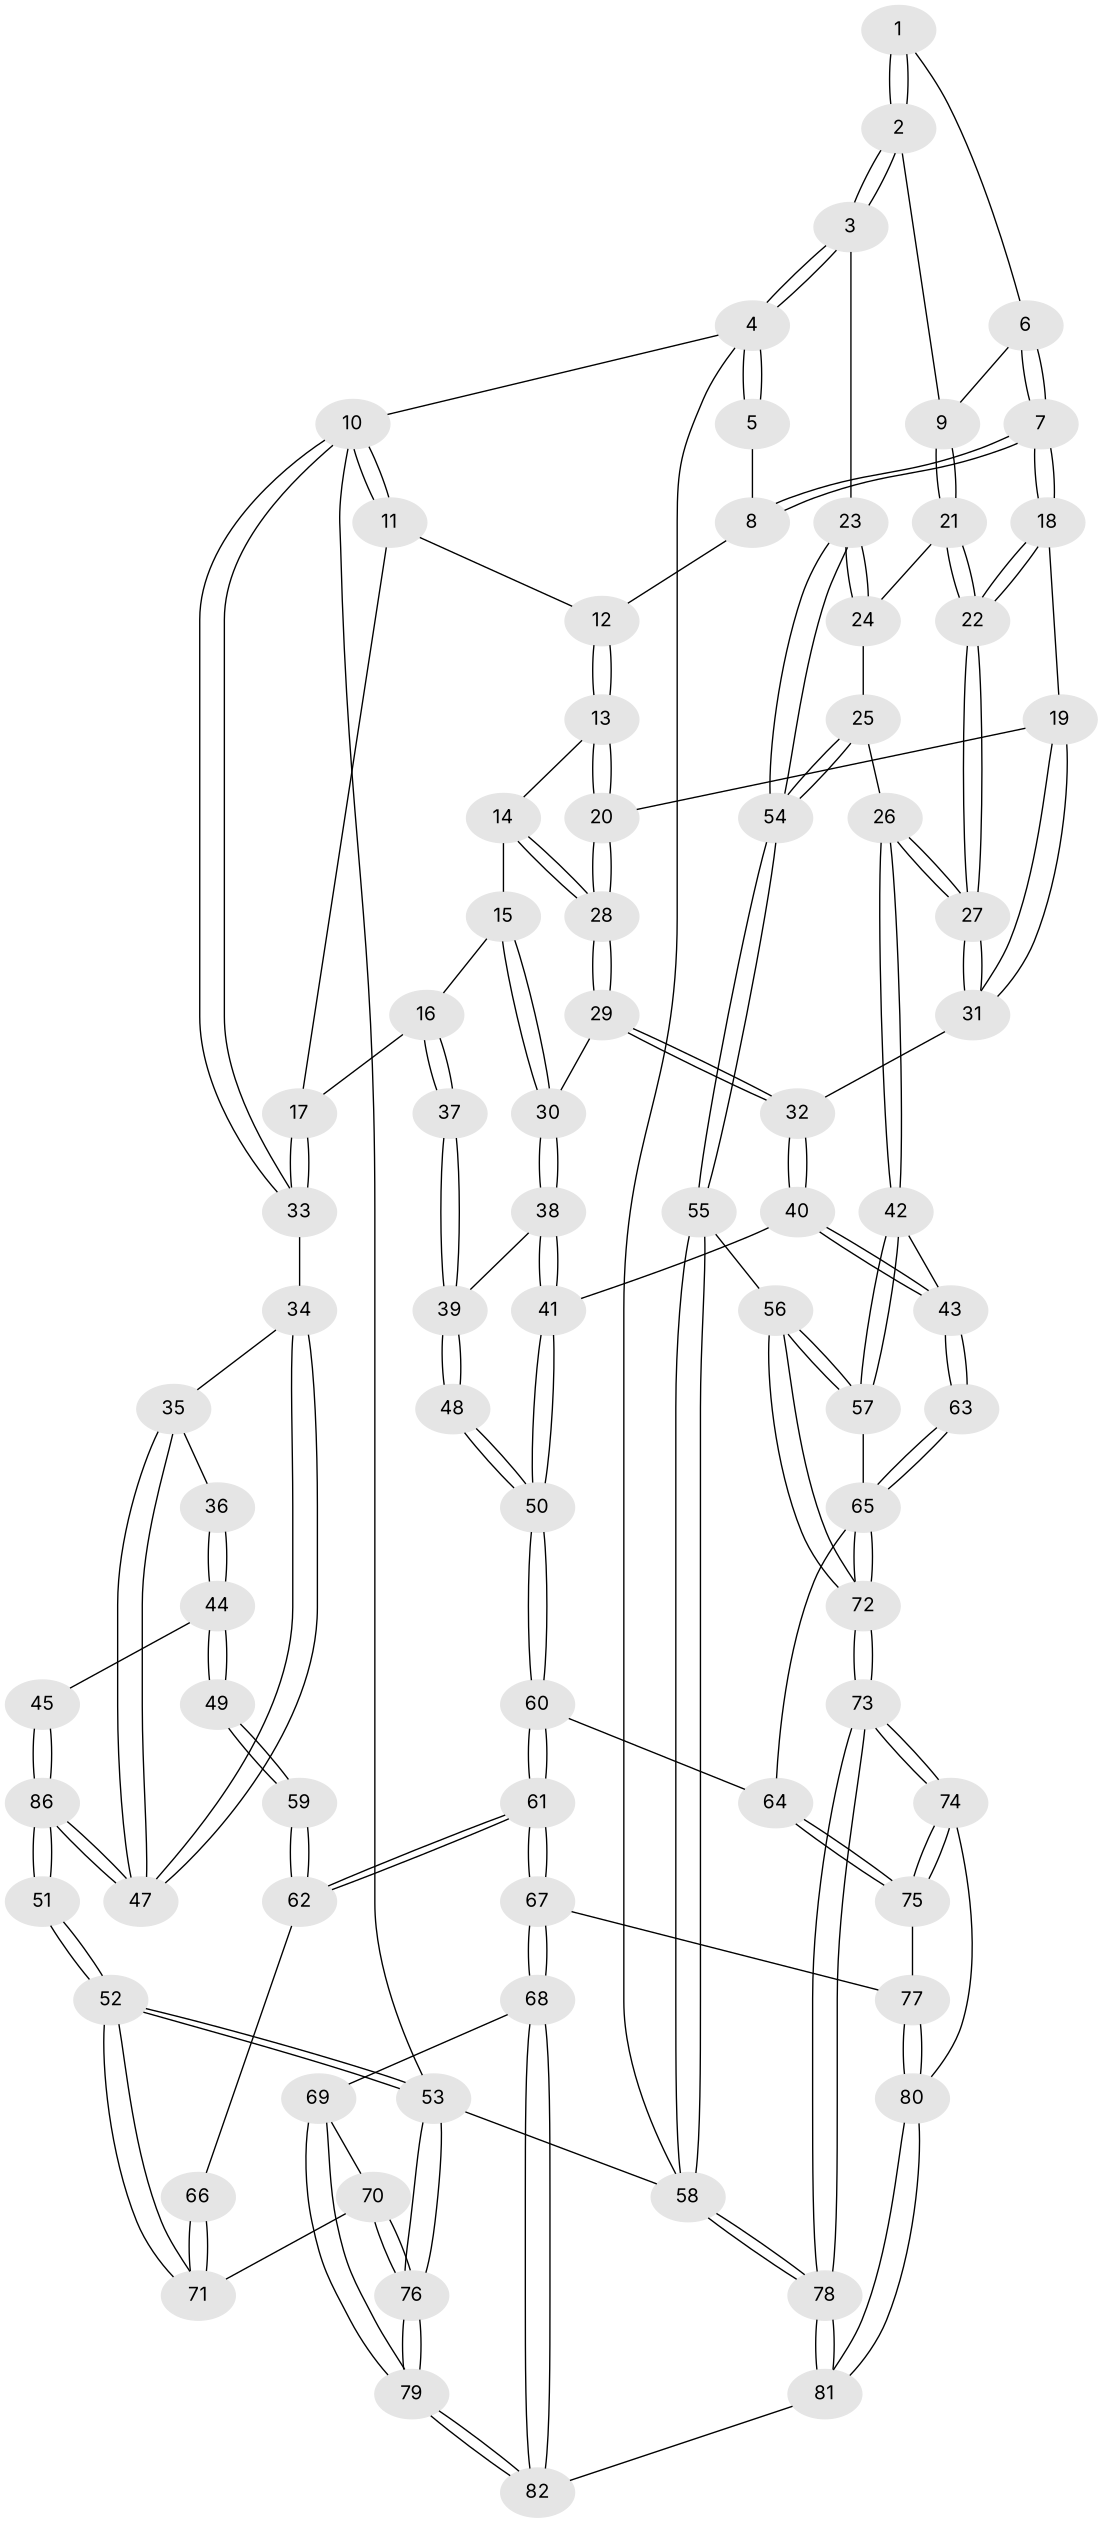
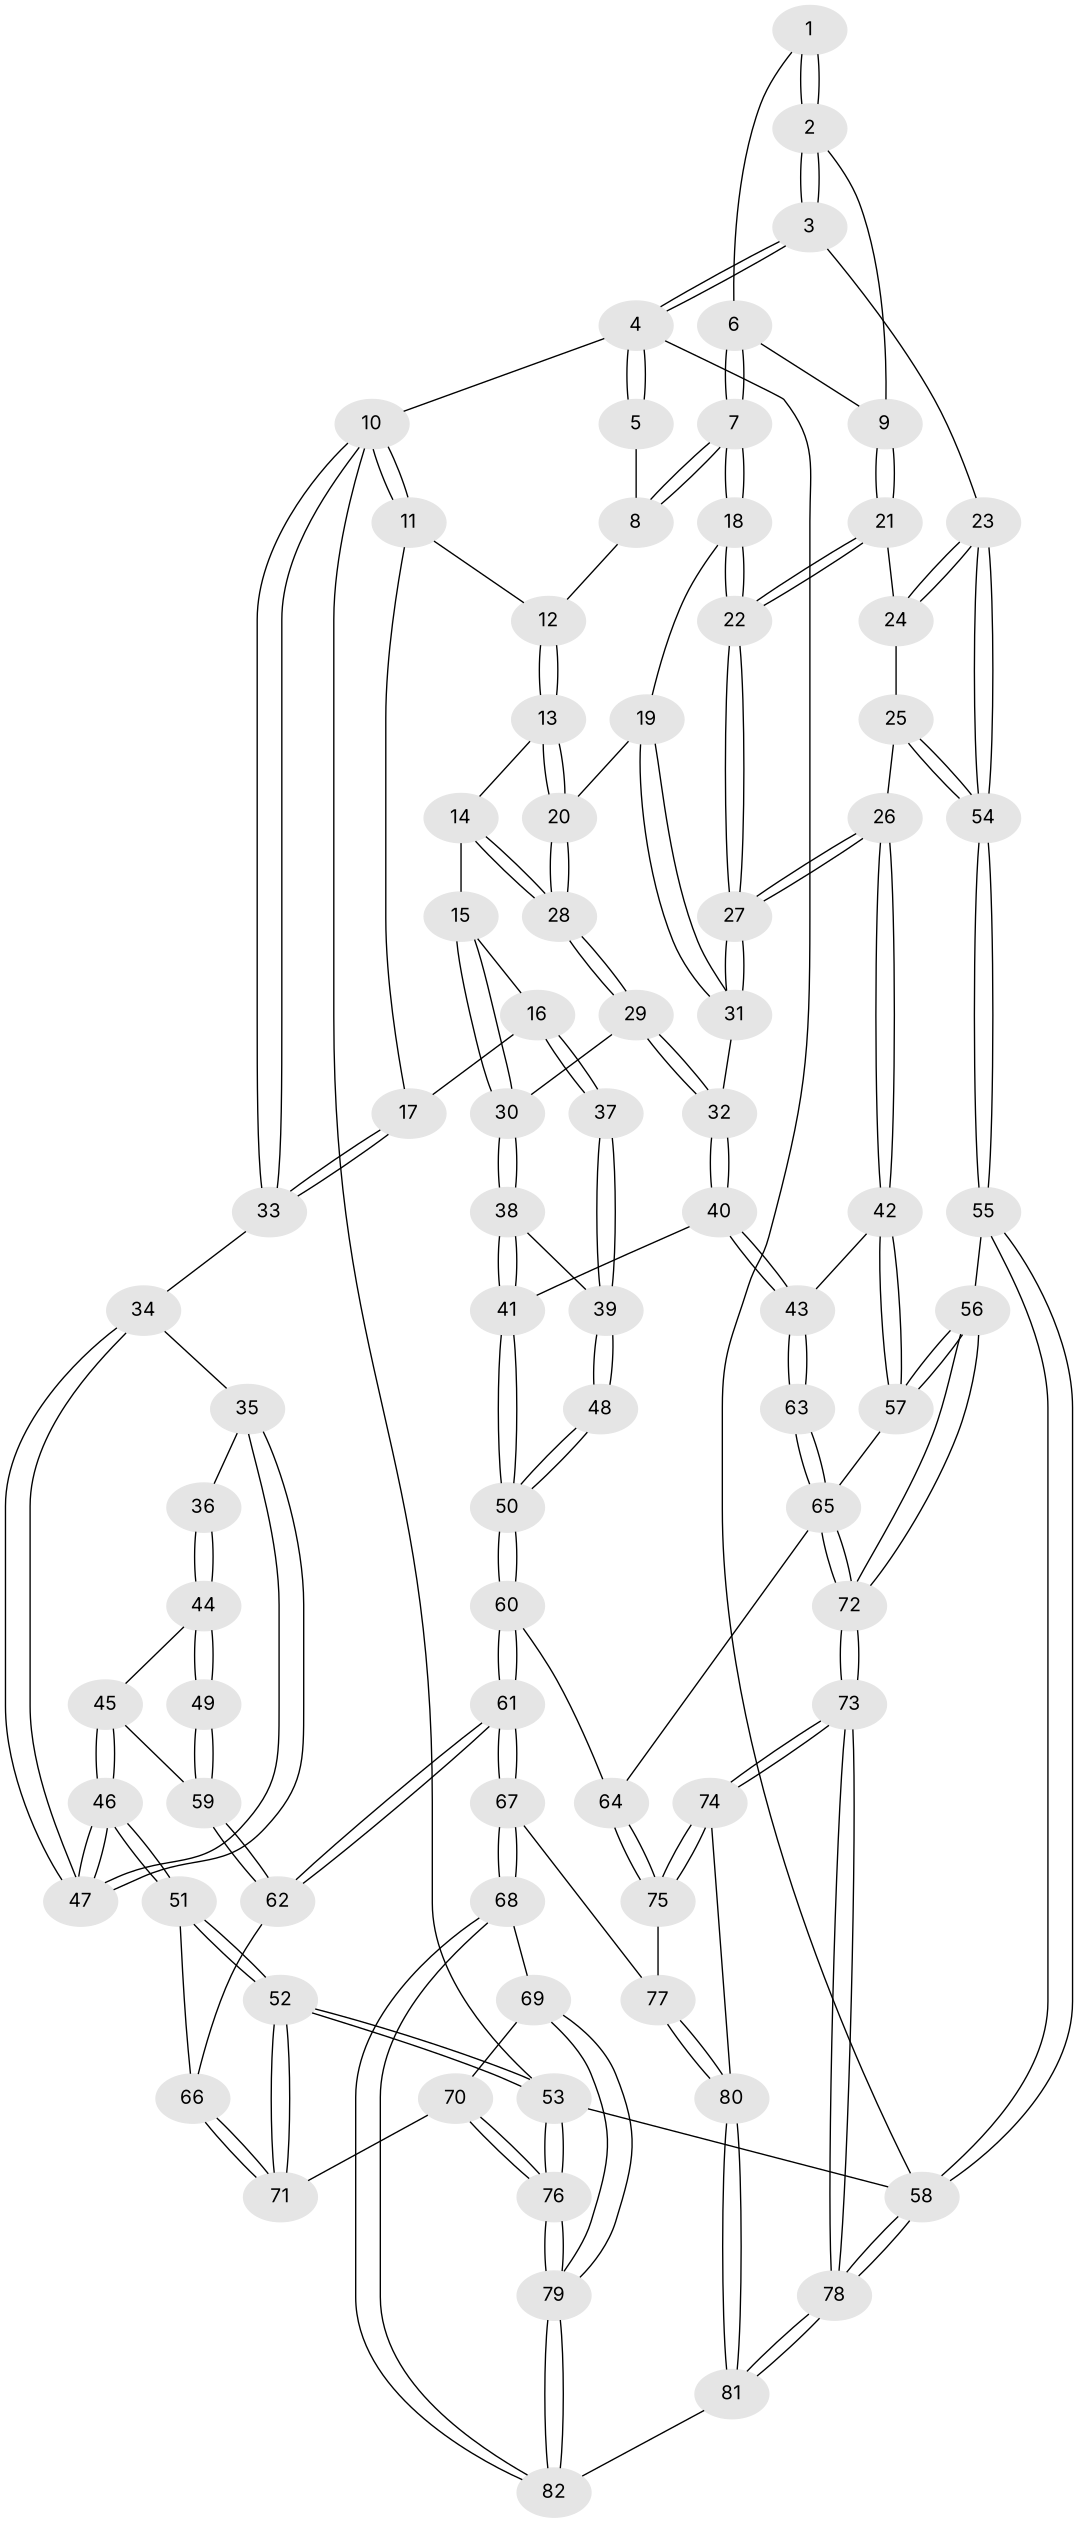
edge "45" -- "59": added
node "86": label "86" -> "46"
edge "51" -- "66": added
